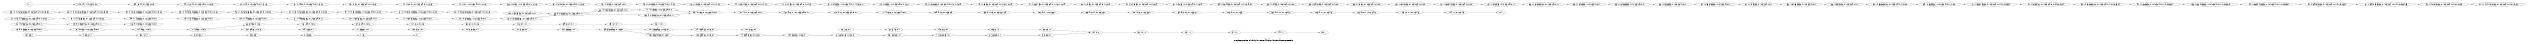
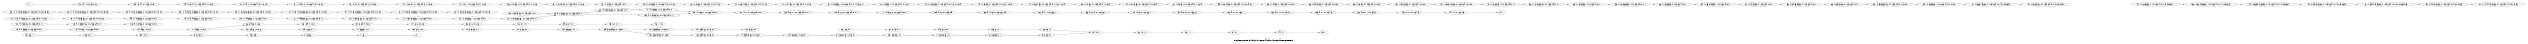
node "30 | 17 37 38 53 56 : 0 1 2 3 5 8 9 10 11 21 22 23 24": removed
